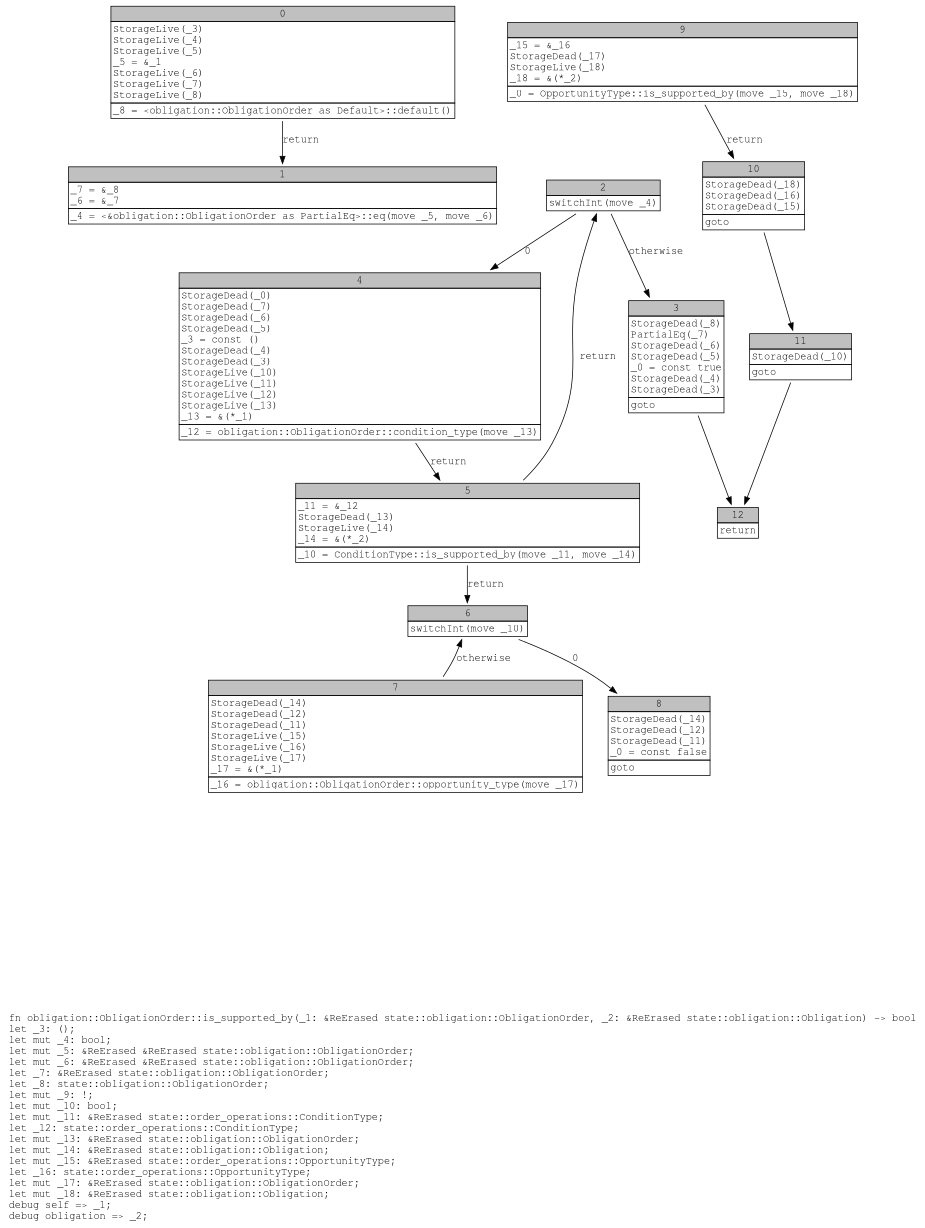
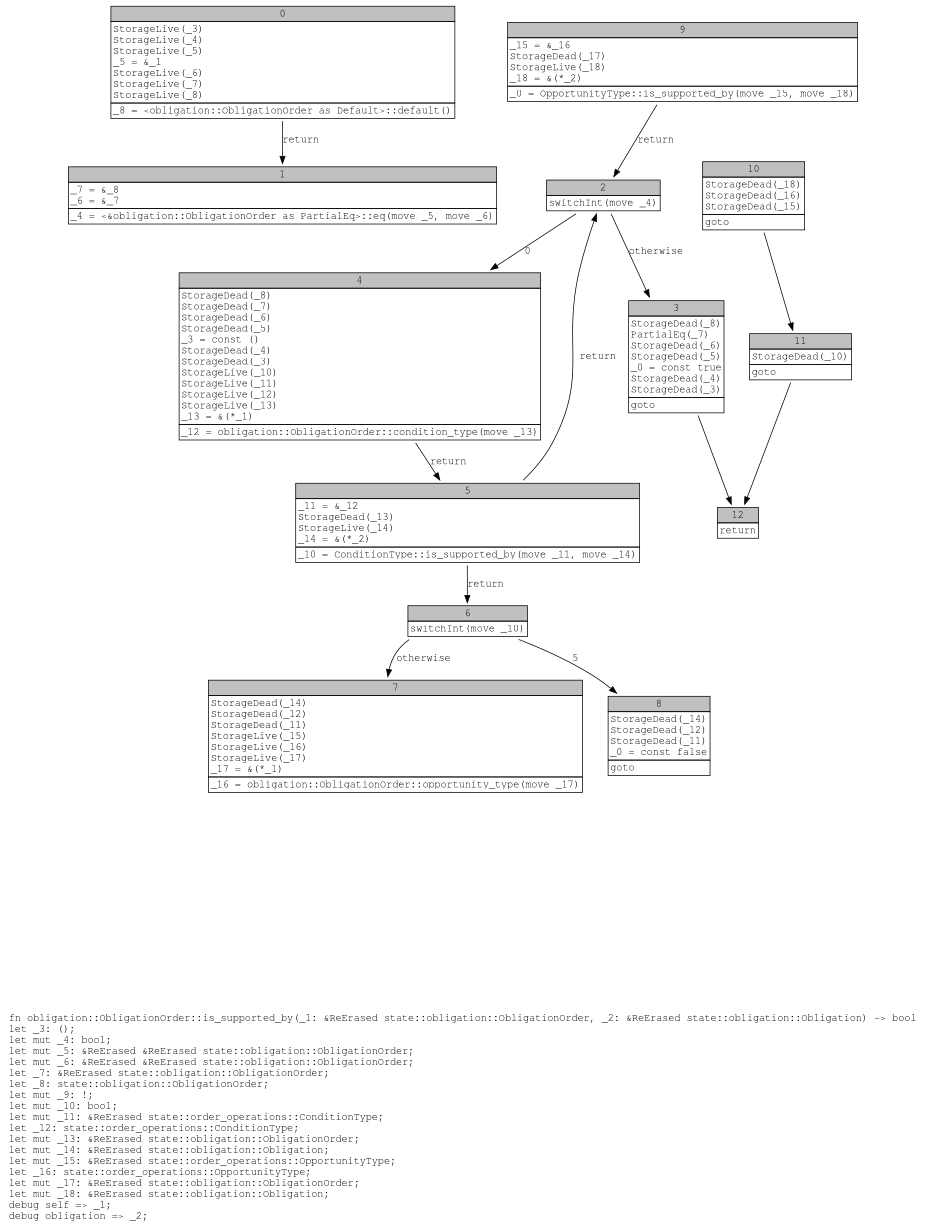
edge "9" -> "10": now "9" -> "2"
node "4": text "StorageDead(_0)" -> "StorageDead(_8)"
edge "6" -> "8": label "0" -> "5"
edge "7" -> "6": reversed
